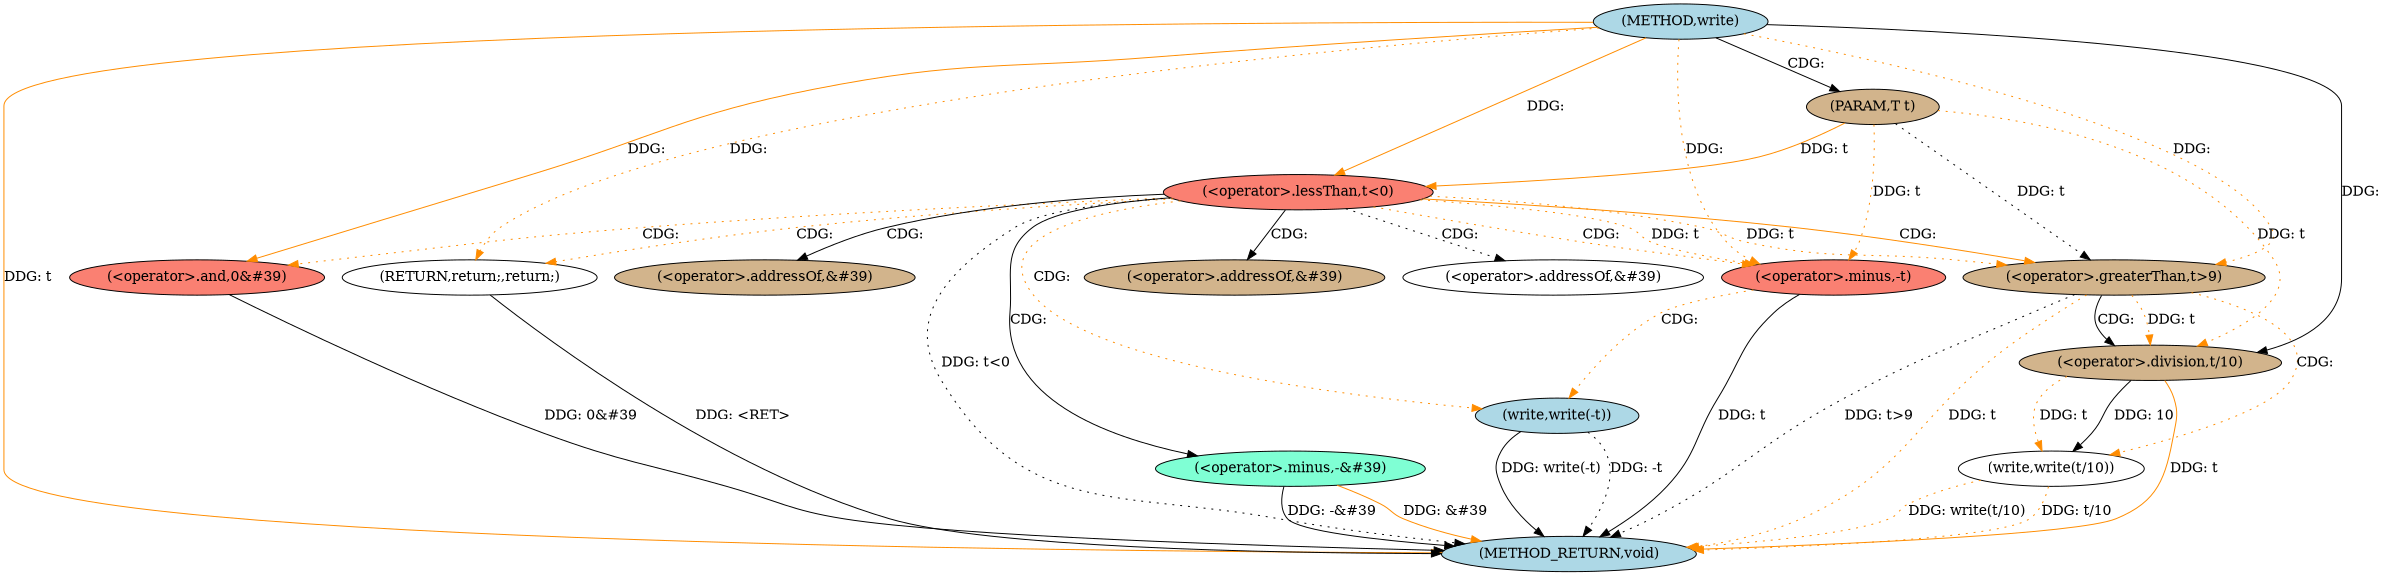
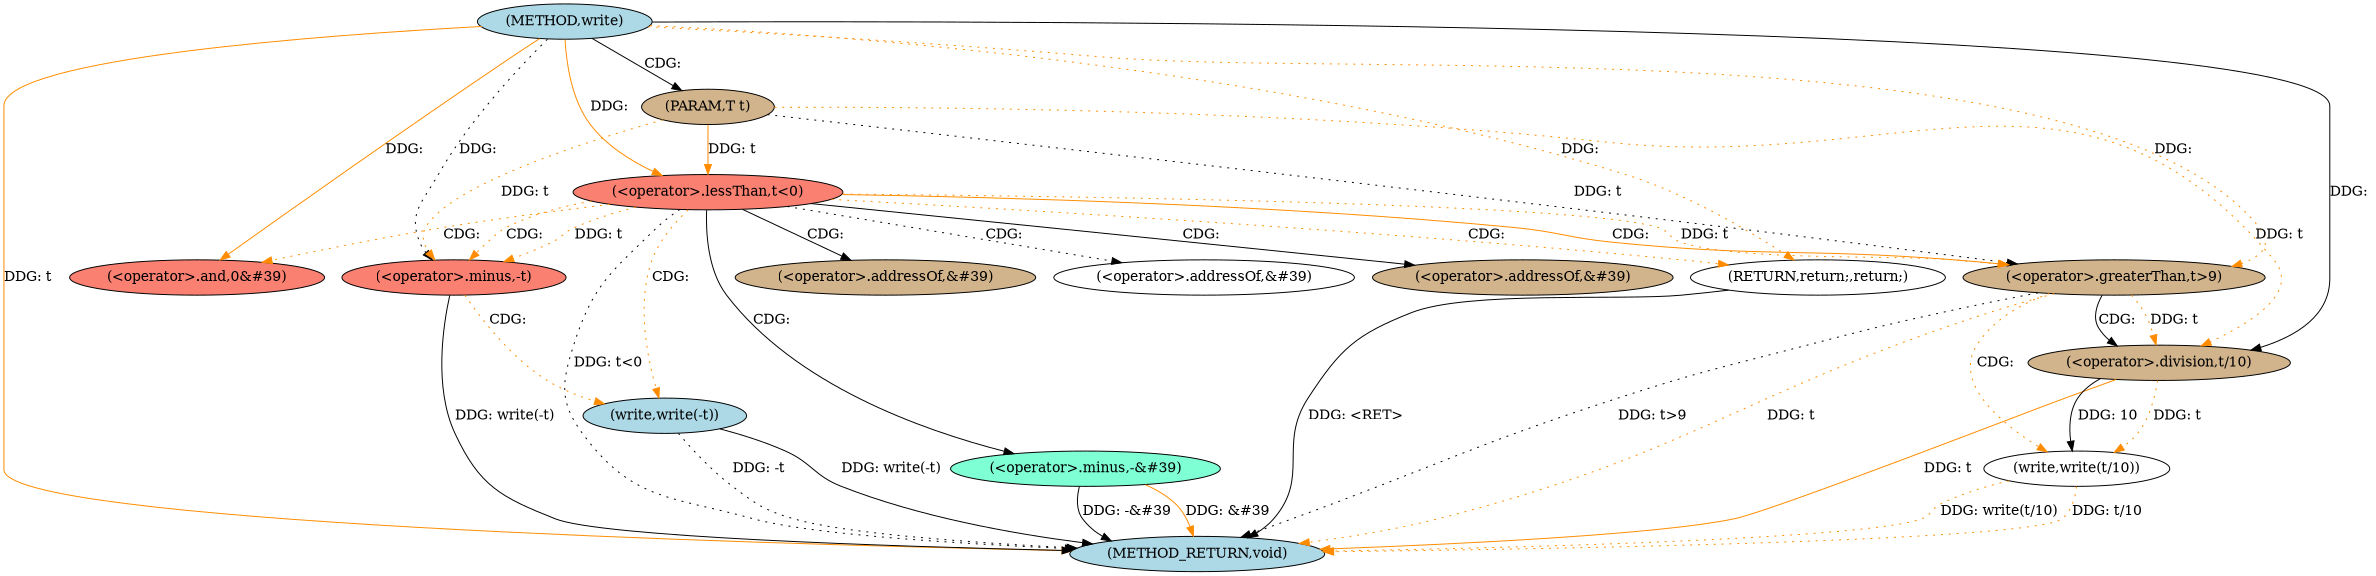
edge "(METHOD,write)" -> "(<operator>.minus,-t)": color darkorange -> black
edge "(<operator>.minus,-t)" -> "(METHOD_RETURN,void)": label "DDG: t" -> "DDG: write(-t)"
edge "(<operator>.and,0&#39)" -> "(METHOD_RETURN,void)": removed, label "DDG: 0&#39"
